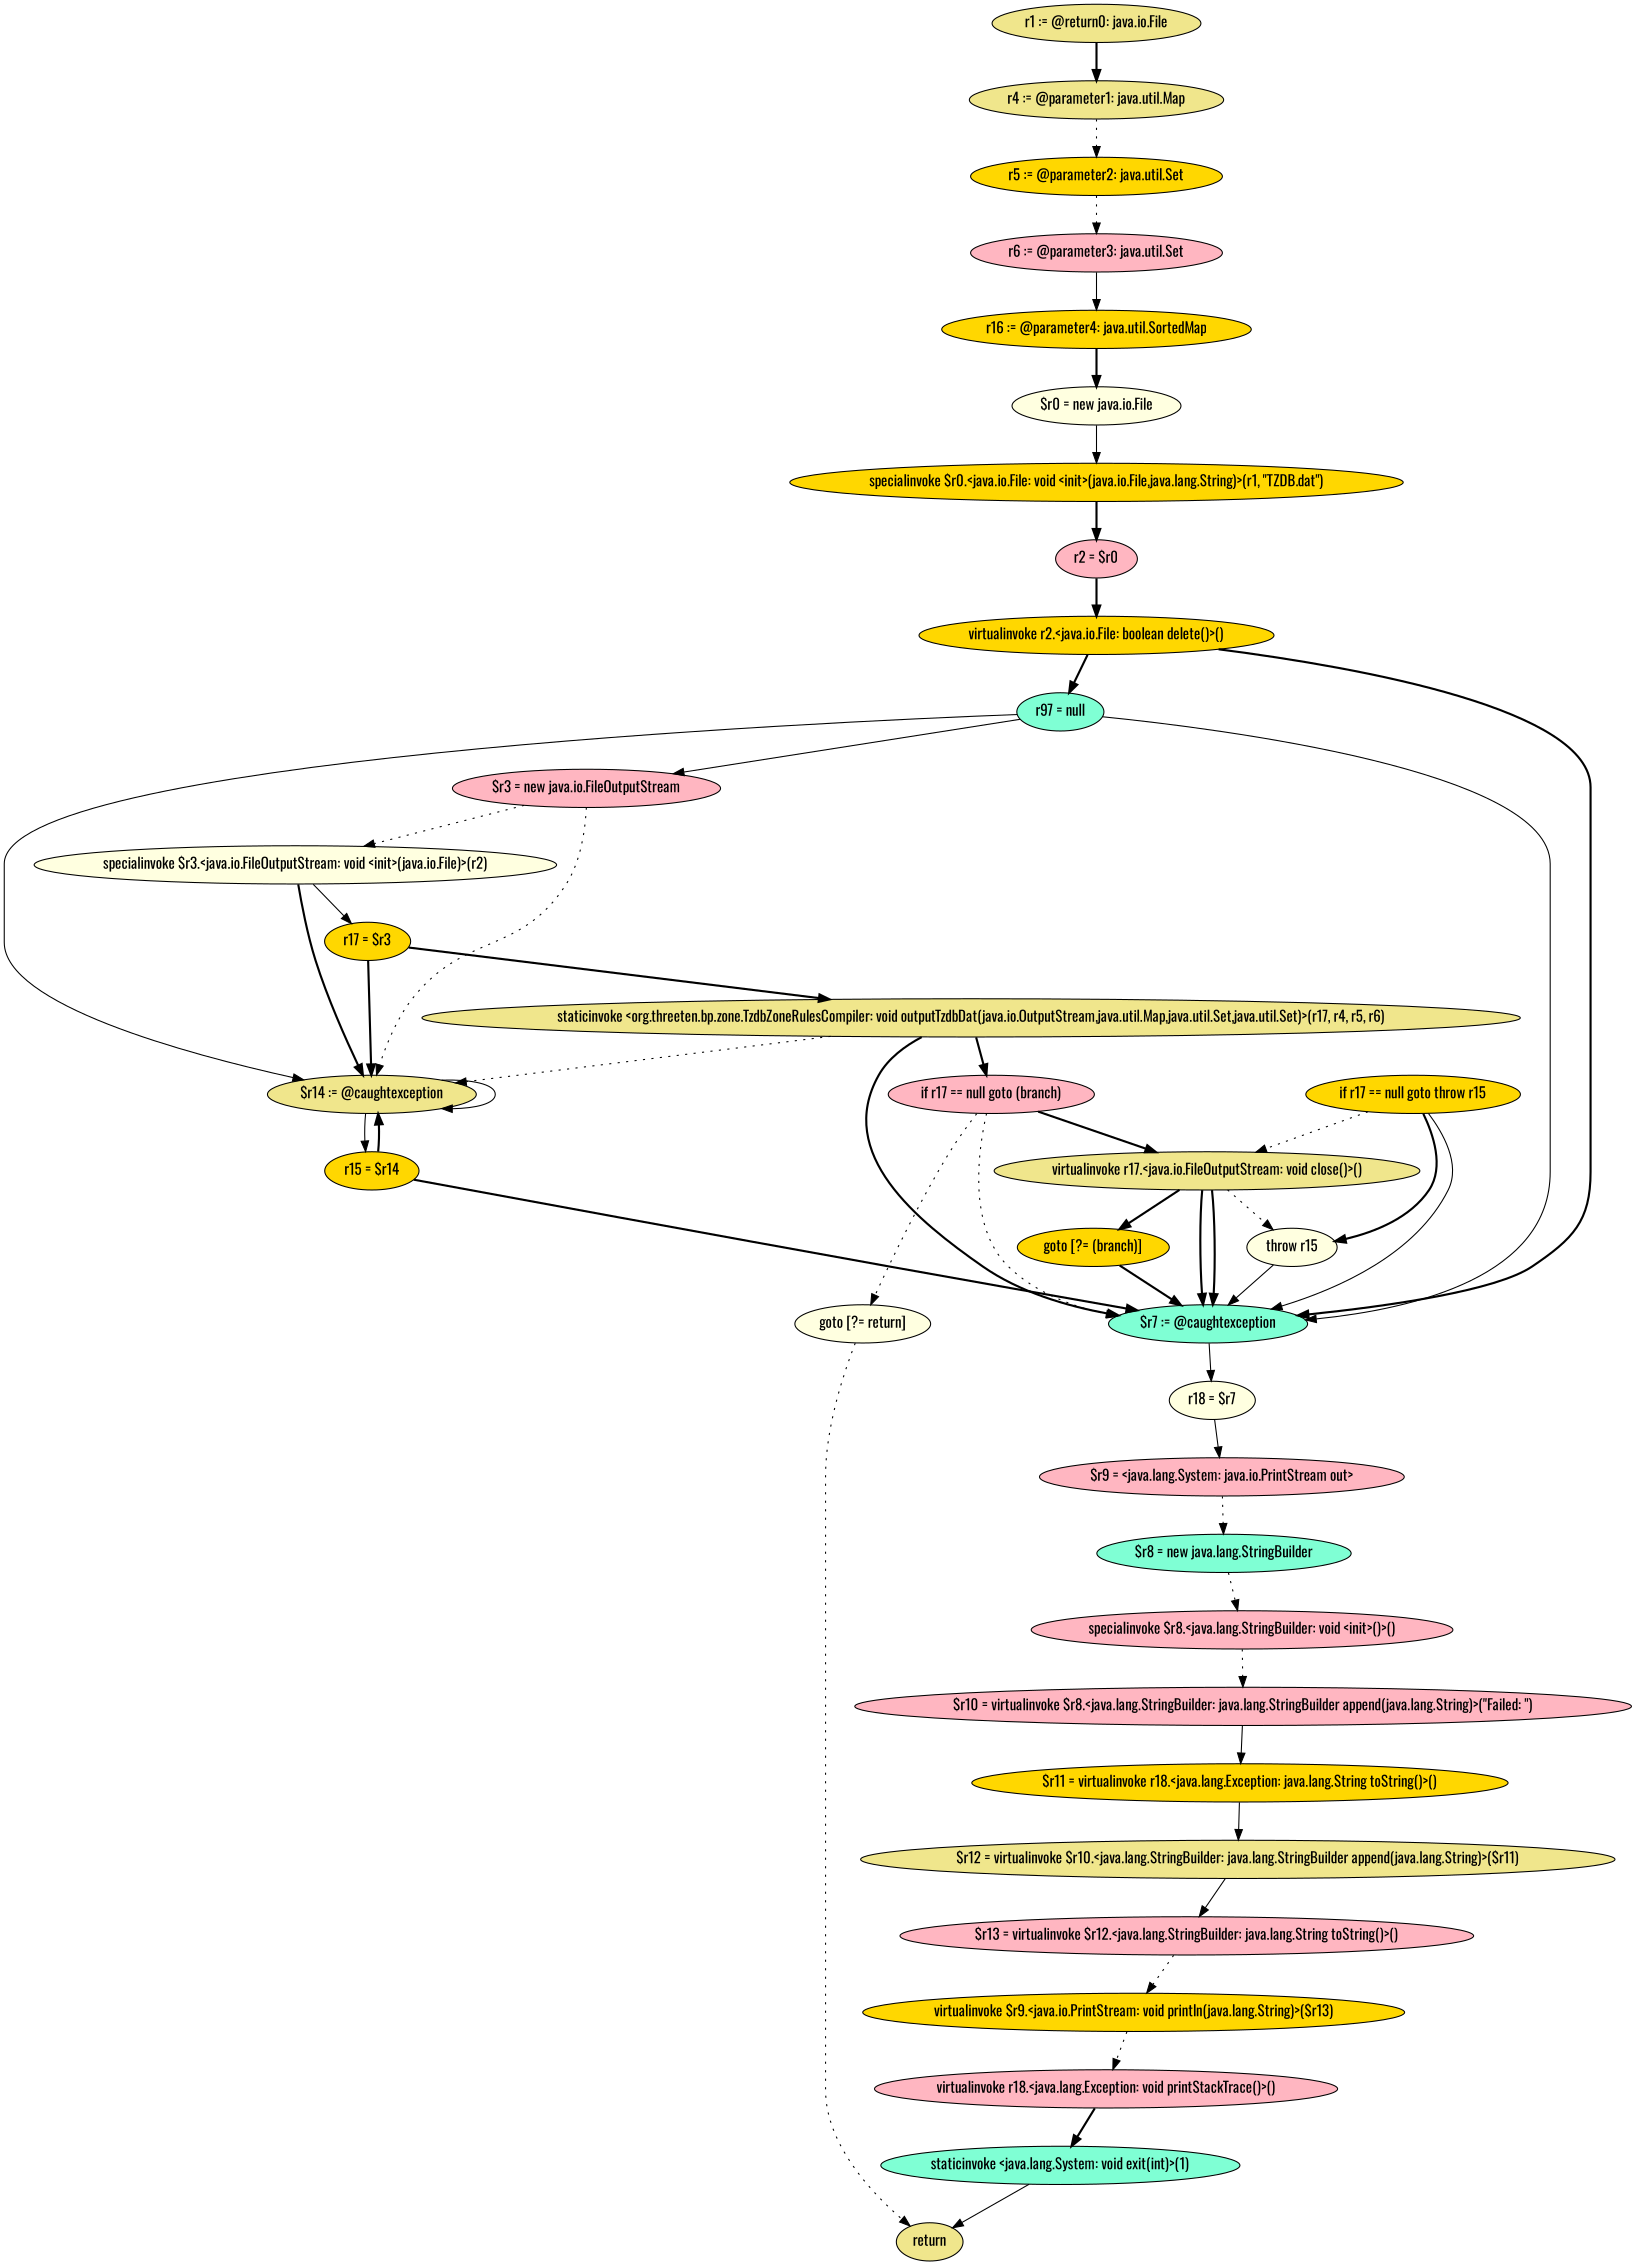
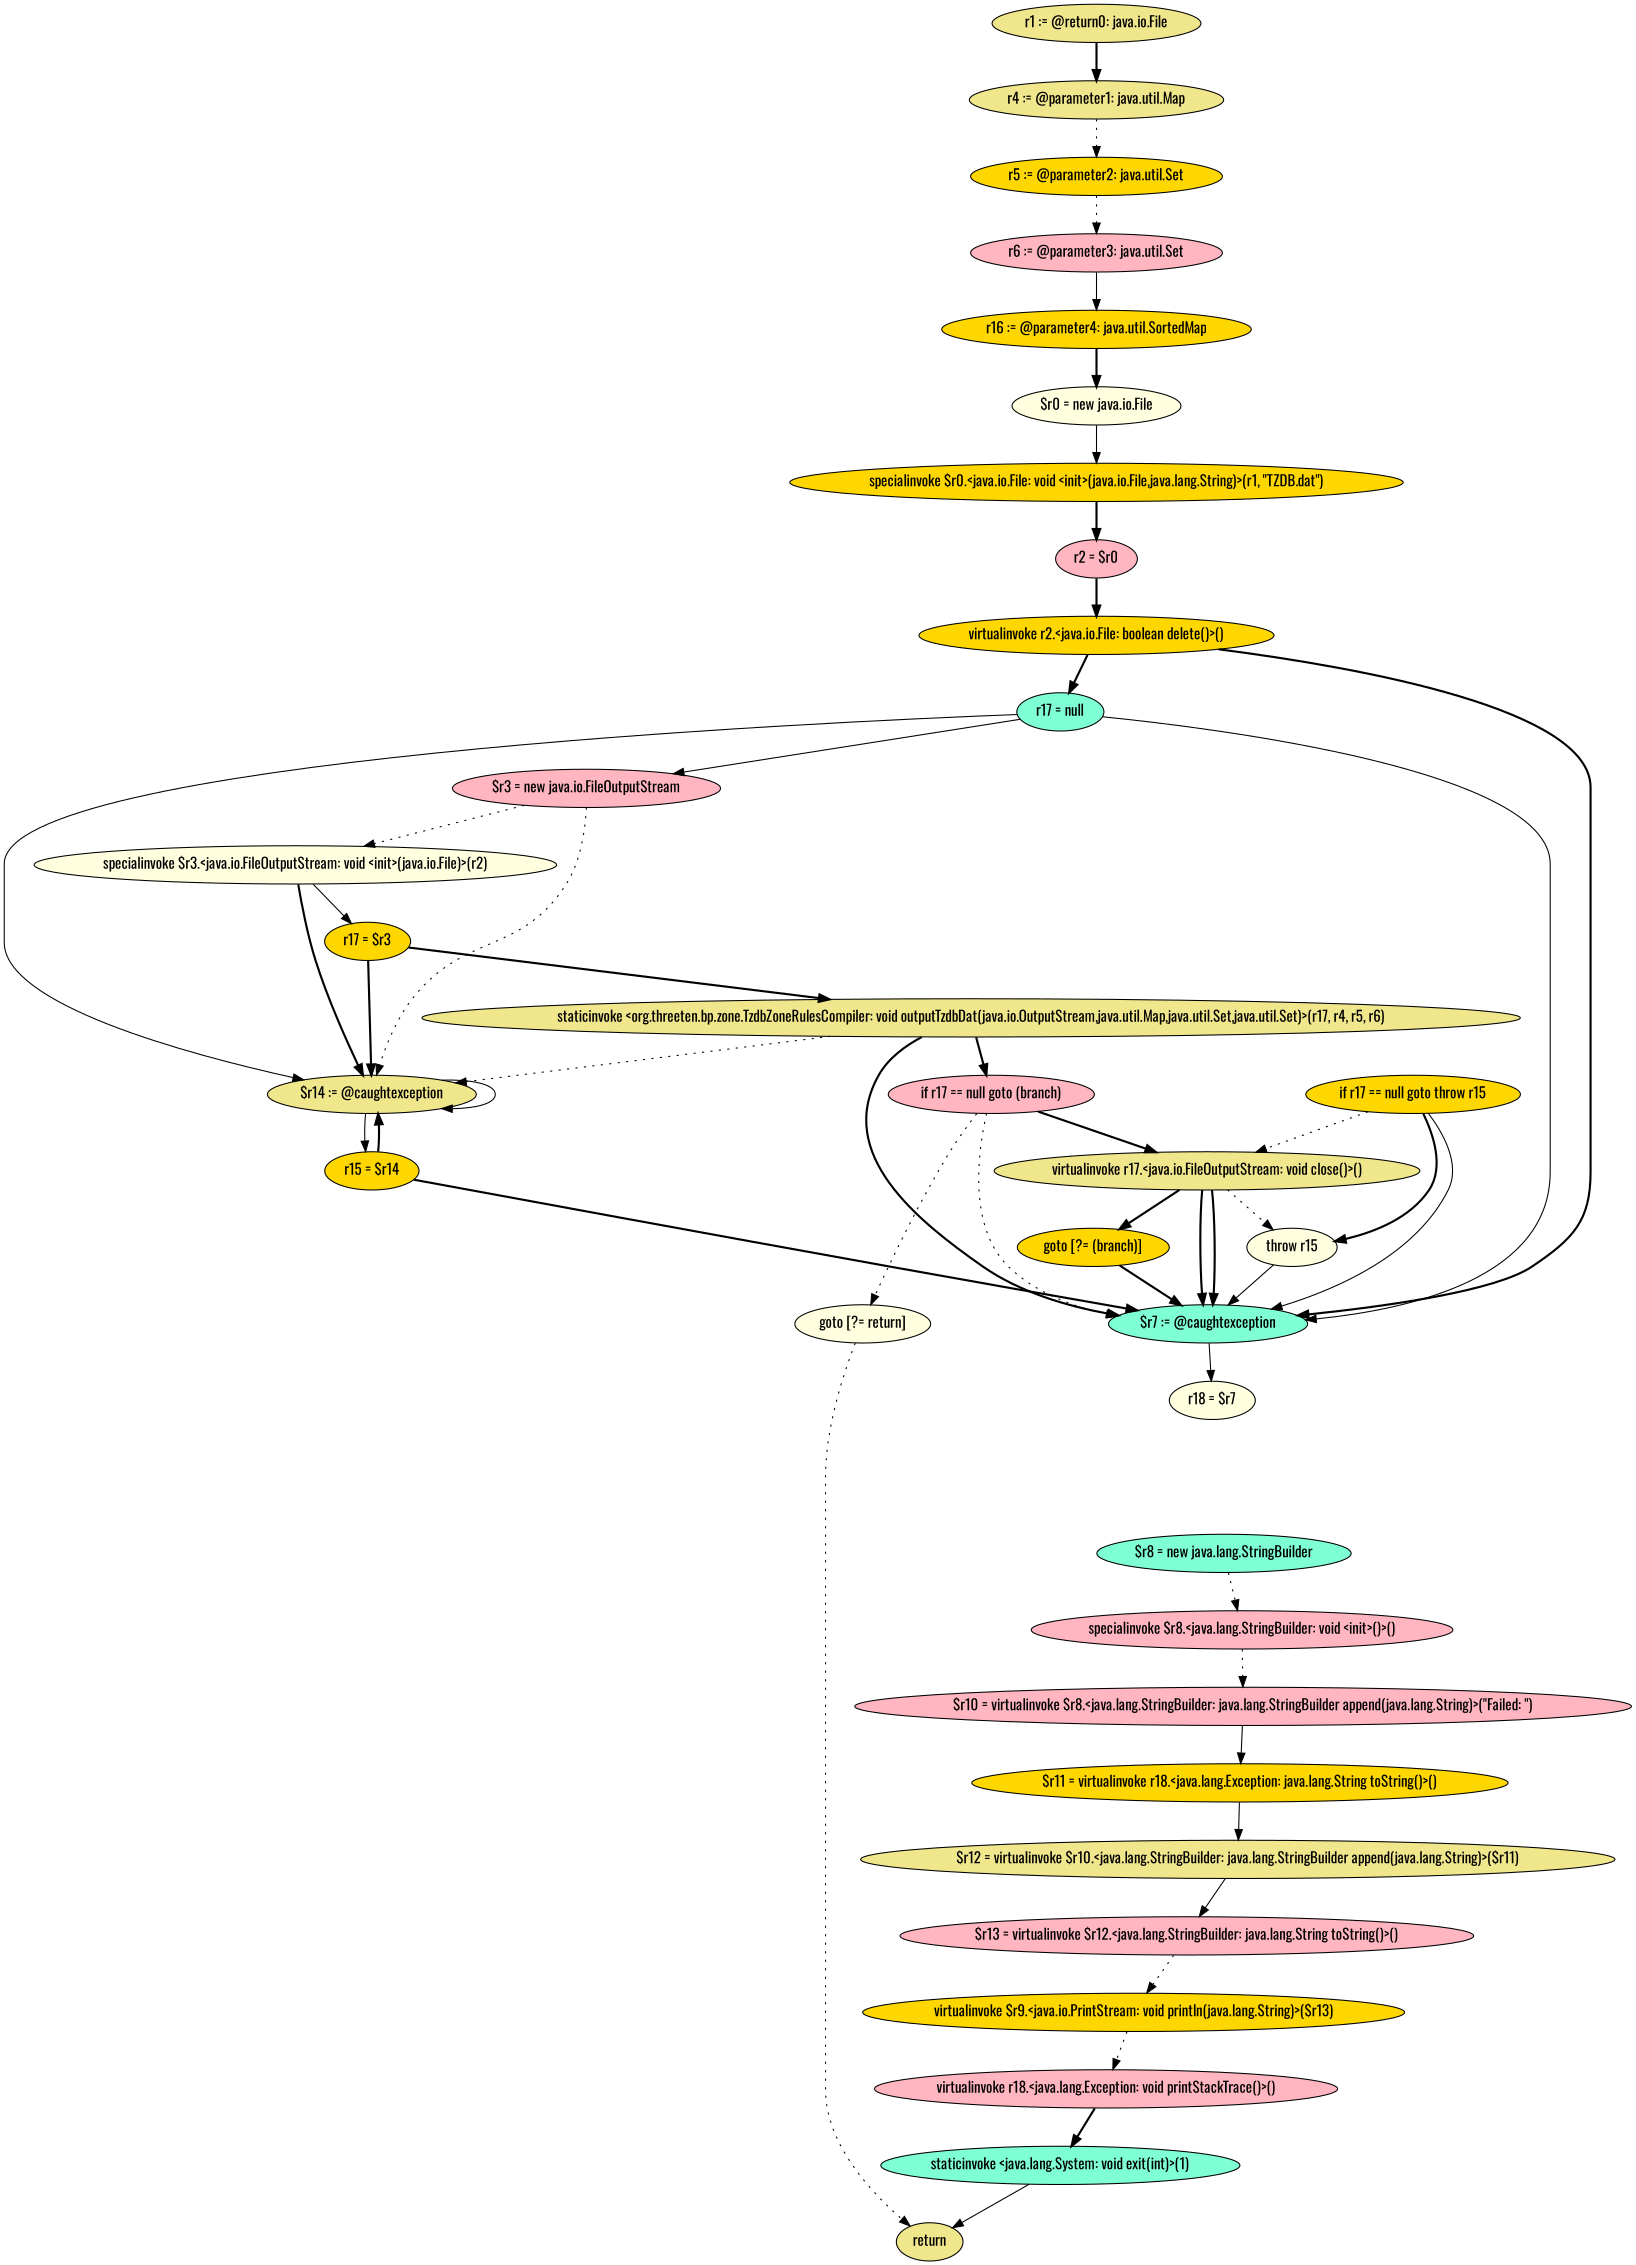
node "r97 = null": label "r97 = null" -> "r17 = null"
node "$r9 = <java.lang.System: java.io.PrintStream out>": removed
